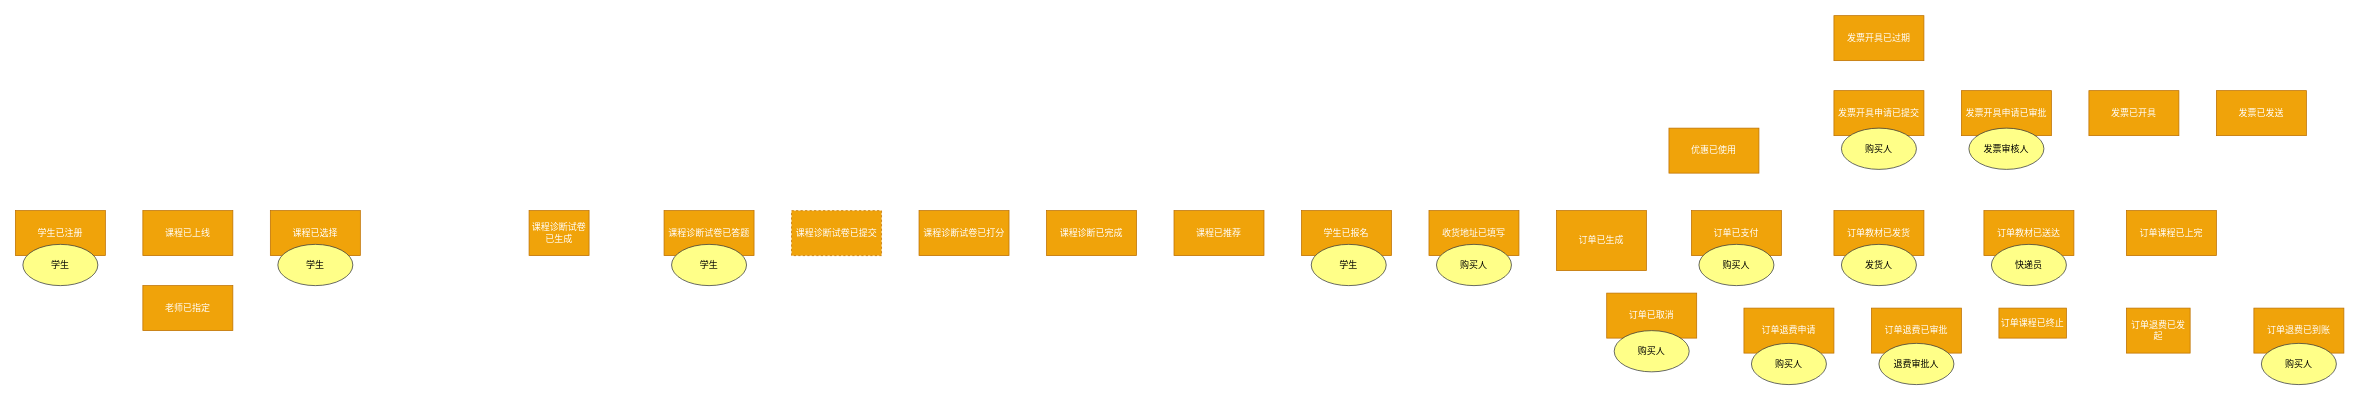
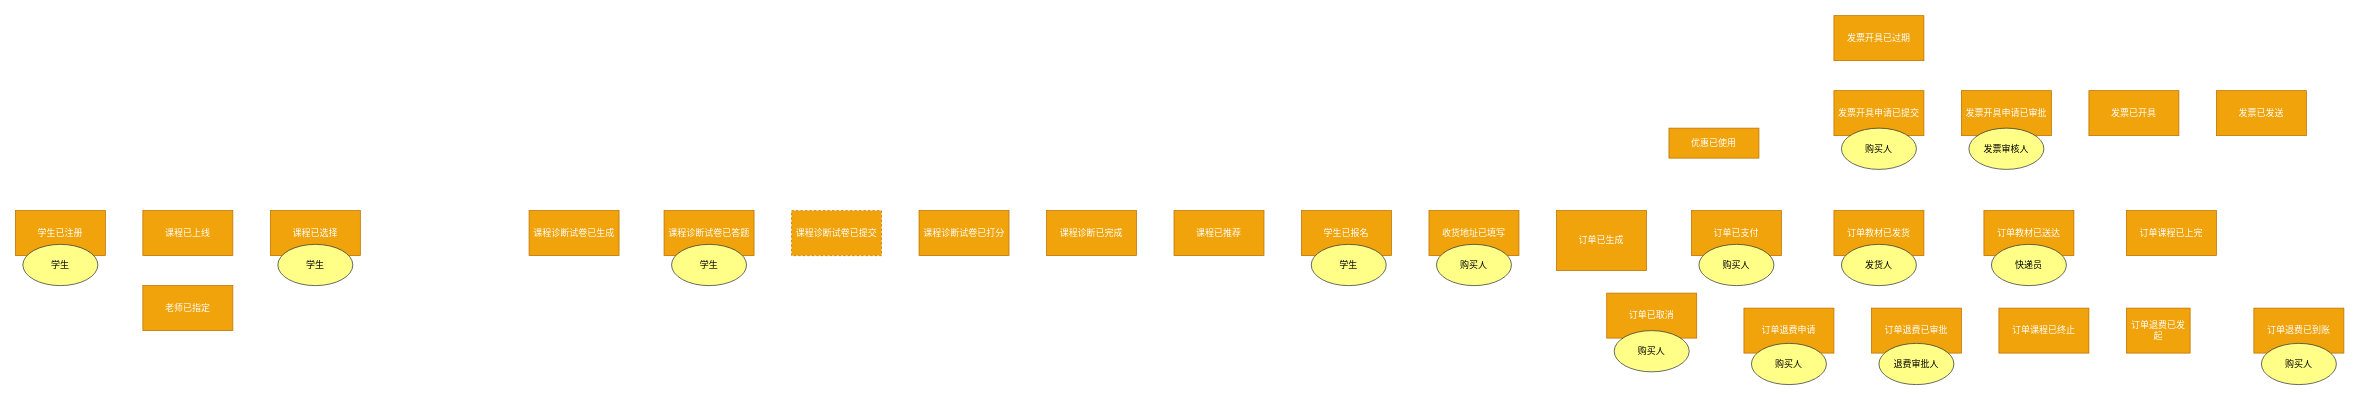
node "优惠已使用": size 90x45 -> 90x30
node "课程诊断试卷已生成": size 60x45 -> 90x45
node "订单课程已终止": size 68x30 -> 90x45
